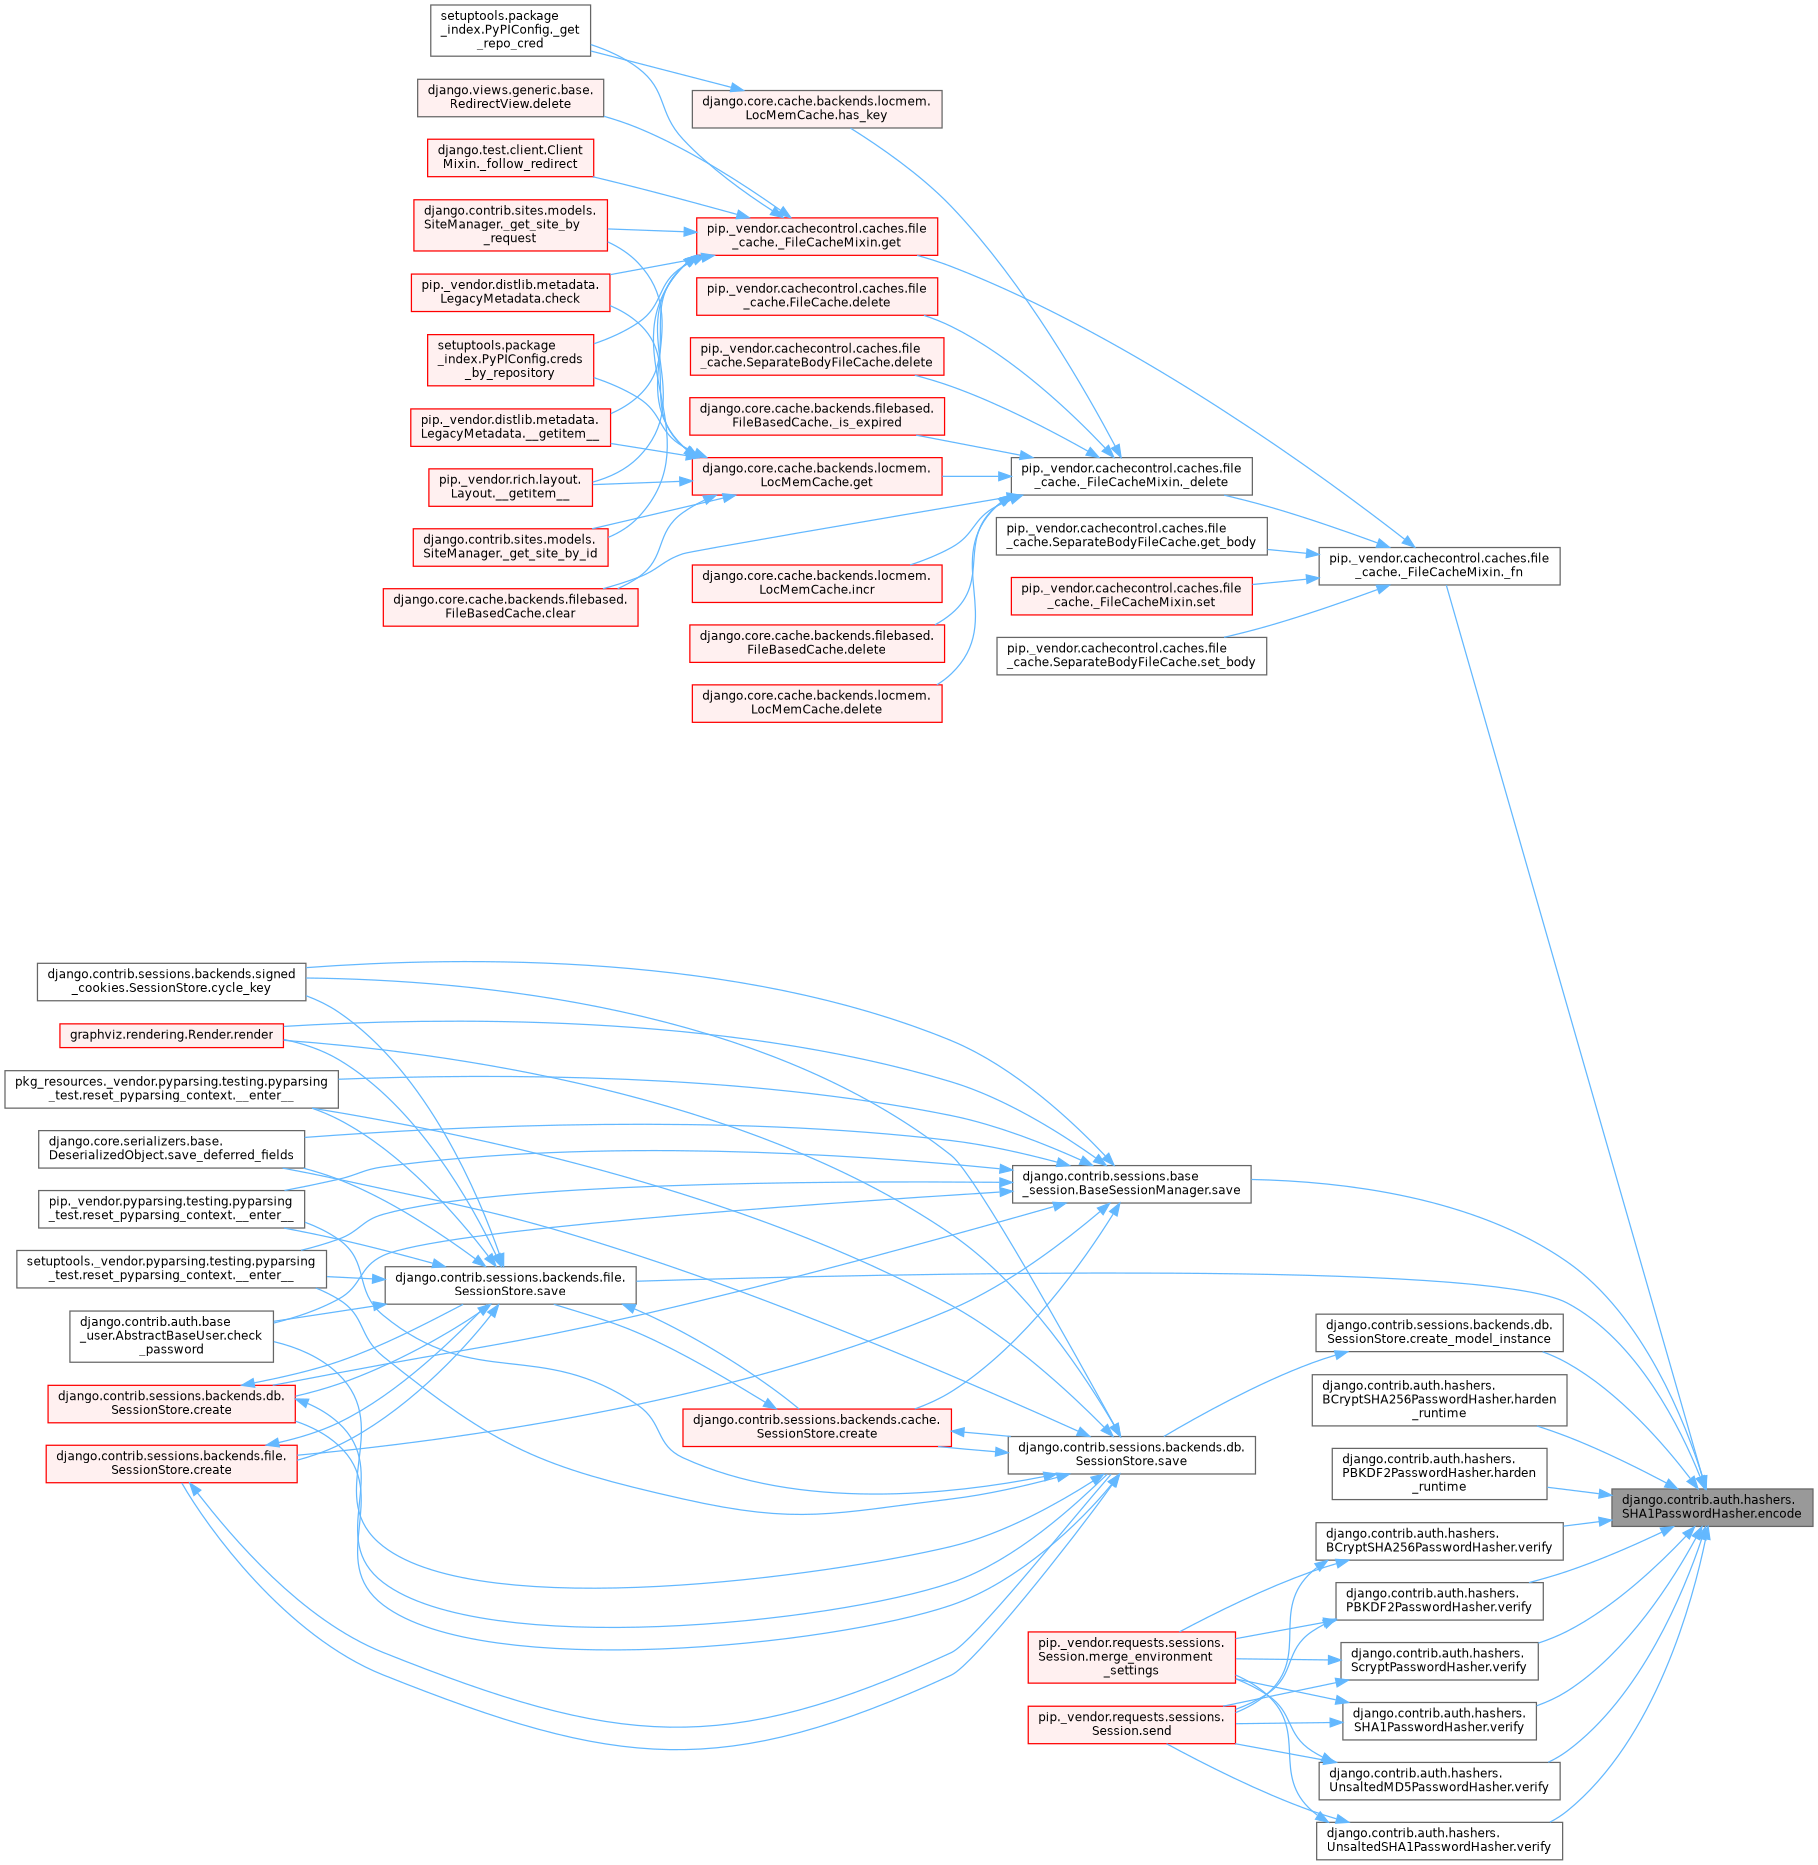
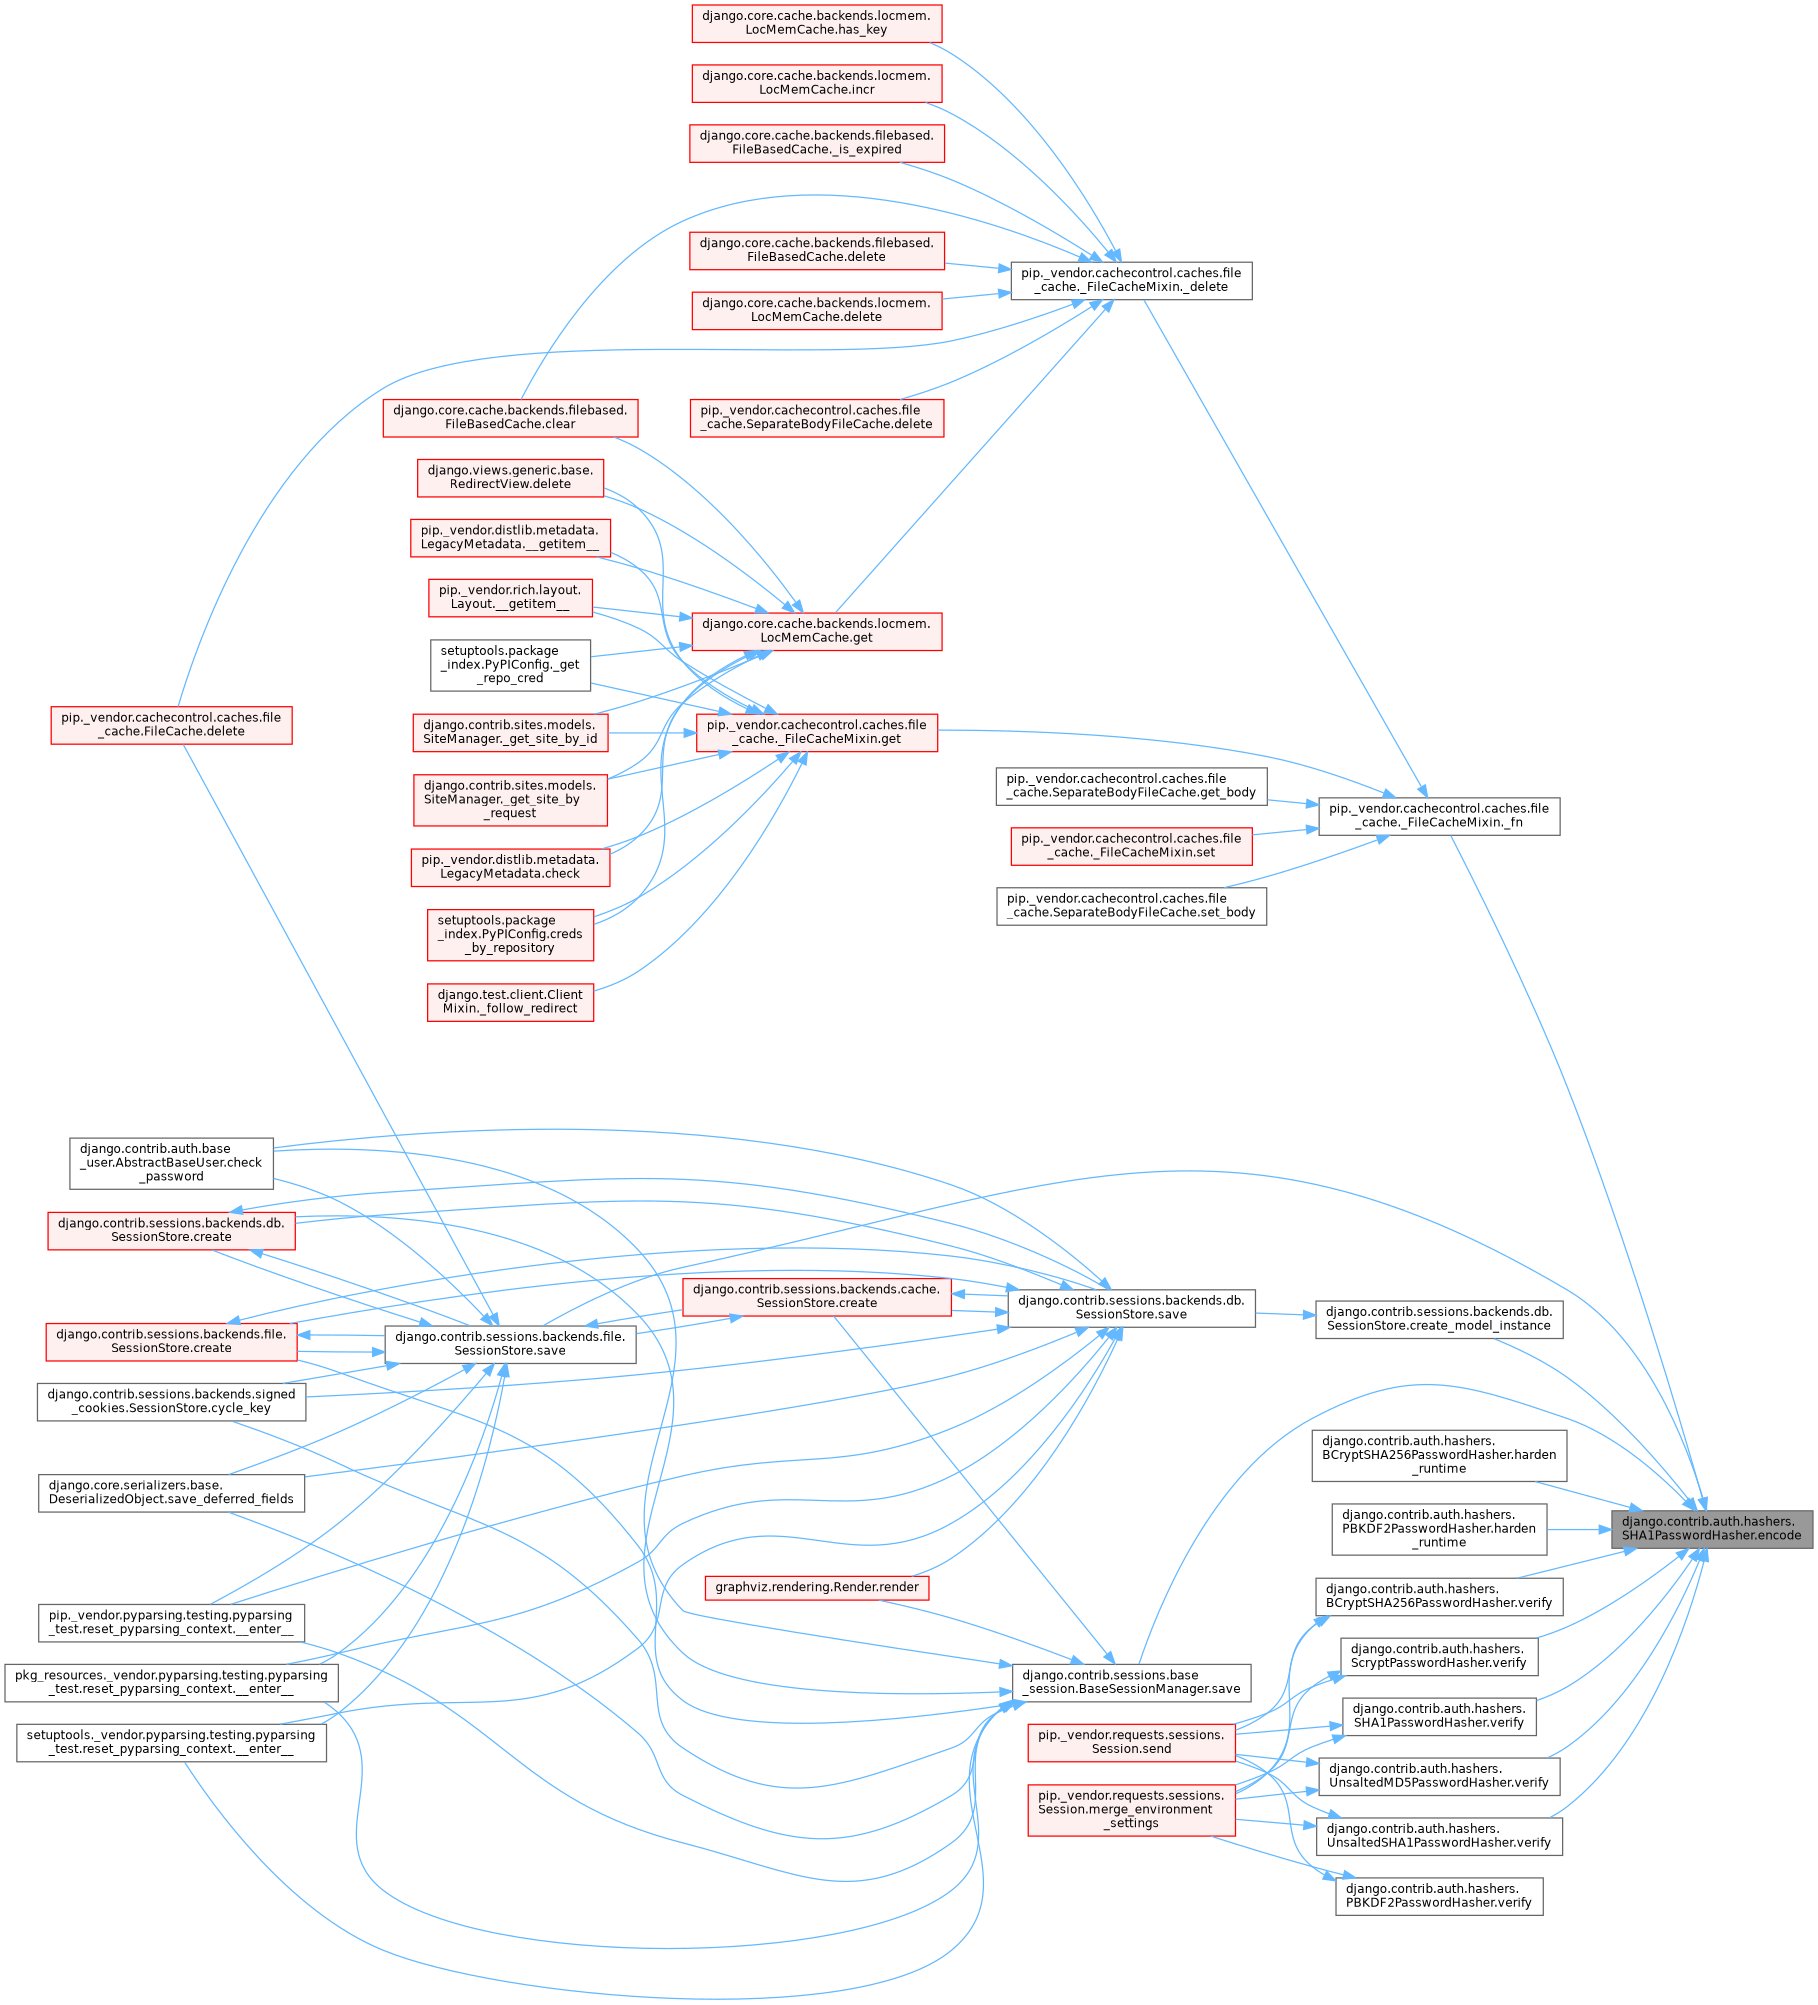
edge "setuptools.package _index.PyPIConfig._get _repo_cred" -> "django.core.cache.backends.locmem. LocMemCache.has_key": now "setuptools.package _index.PyPIConfig._get _repo_cred" -> "django.core.cache.backends.locmem. LocMemCache.get"
node "django.views.generic.base. RedirectView.delete": color grey40 -> red
node "django.core.cache.backends.locmem. LocMemCache.has_key": color grey40 -> red
edge "django.views.generic.base. RedirectView.delete" -> "django.core.cache.backends.locmem. LocMemCache.get": added
edge "graphviz.rendering.Render.render" -> "django.contrib.sessions.backends.file. SessionStore.save": now "pip._vendor.cachecontrol.caches.file _cache.FileCache.delete" -> "django.contrib.sessions.backends.file. SessionStore.save"
edge "django.contrib.auth.hashers. PBKDF2PasswordHasher.verify" -> "django.contrib.auth.hashers. SHA1PasswordHasher.encode": removed
